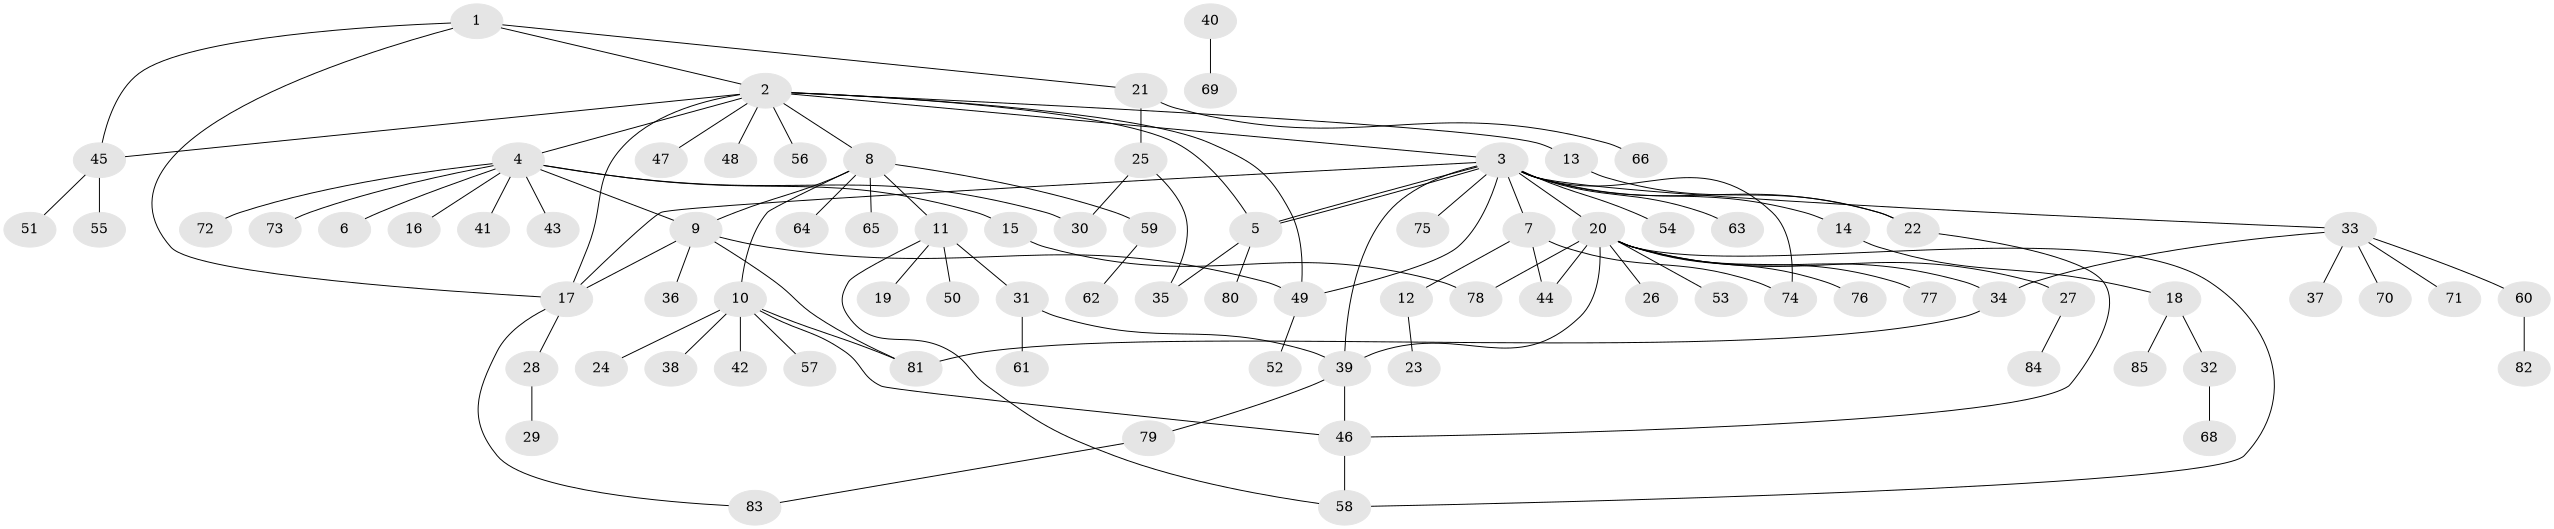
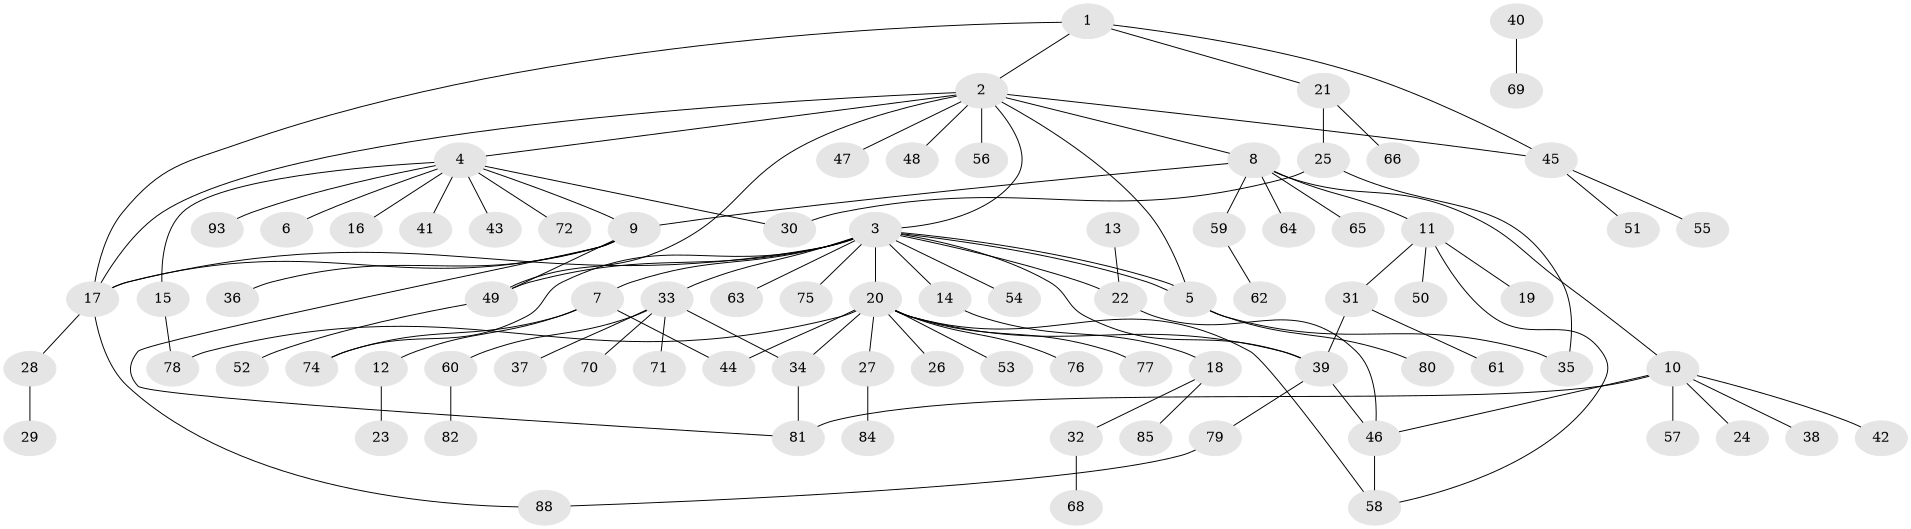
edge "2" -- "13": removed
node "73": label "73" -> "93"
node "83": label "83" -> "88"
